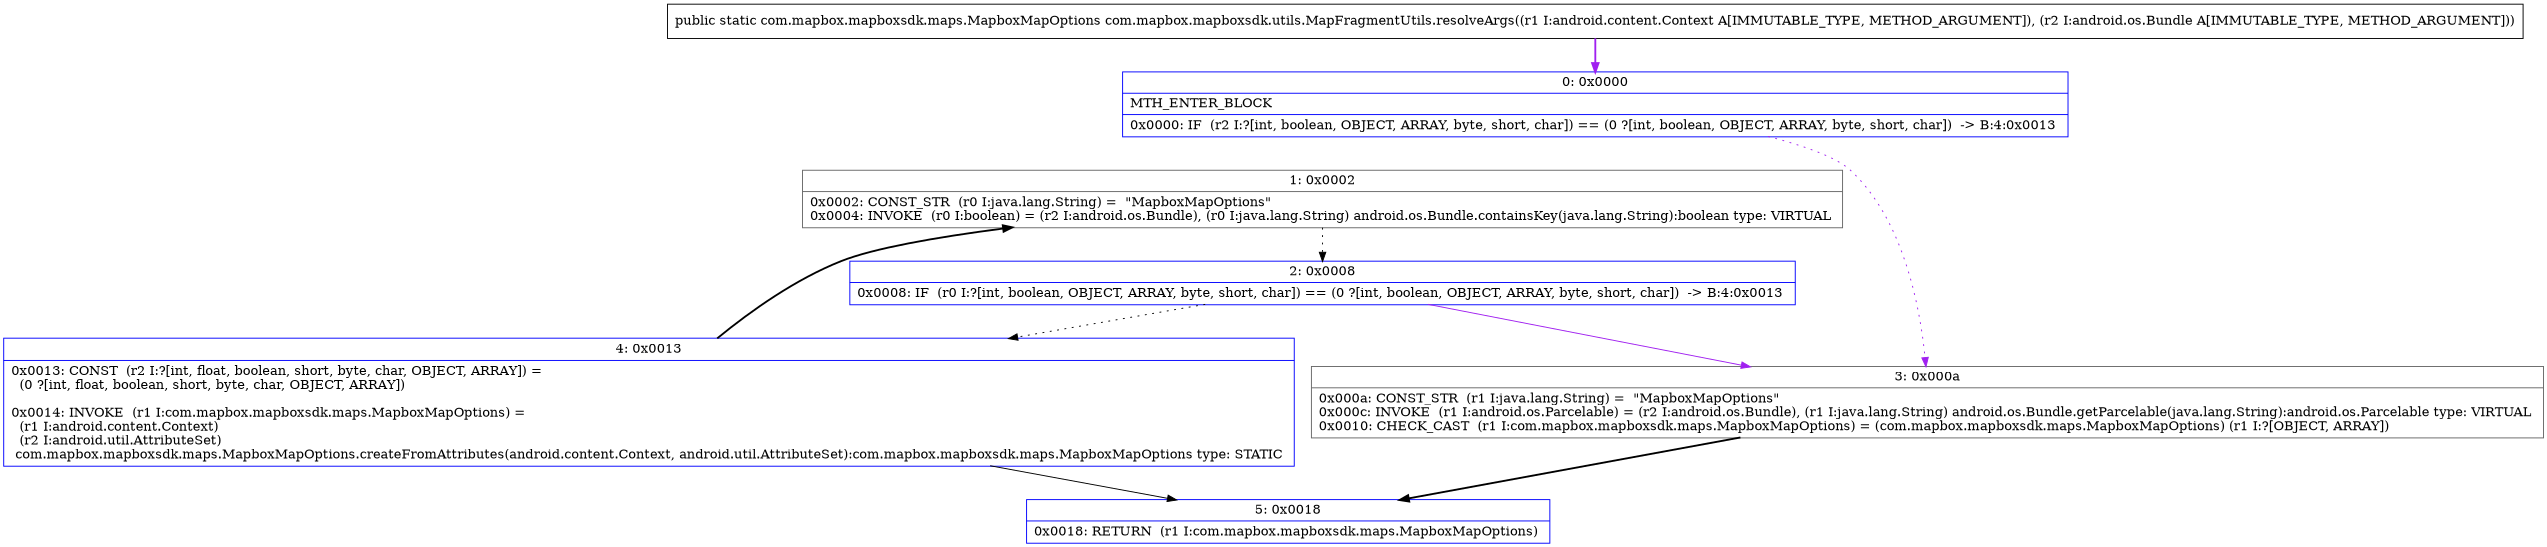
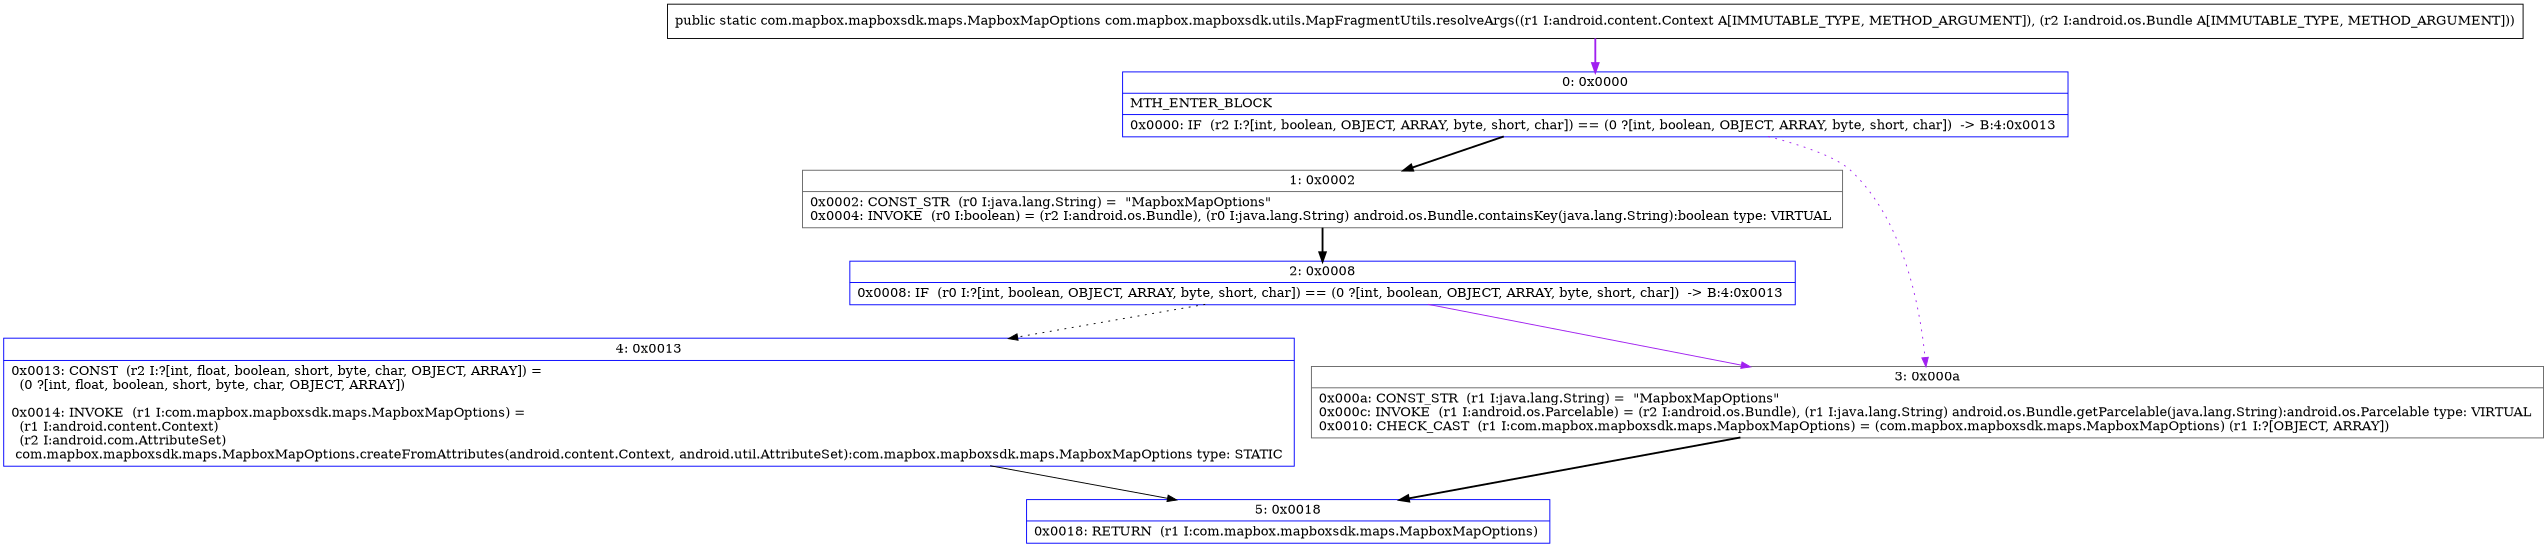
edge "1: 0x0002" -> "2: 0x0008": style dotted -> bold
edge "4: 0x0013" -> "1: 0x0002": now "0: 0x0000" -> "1: 0x0002"
node "4: 0x0013": text "(r2 I:android.util.AttributeSet)" -> "(r2 I:android.com.AttributeSet)"
